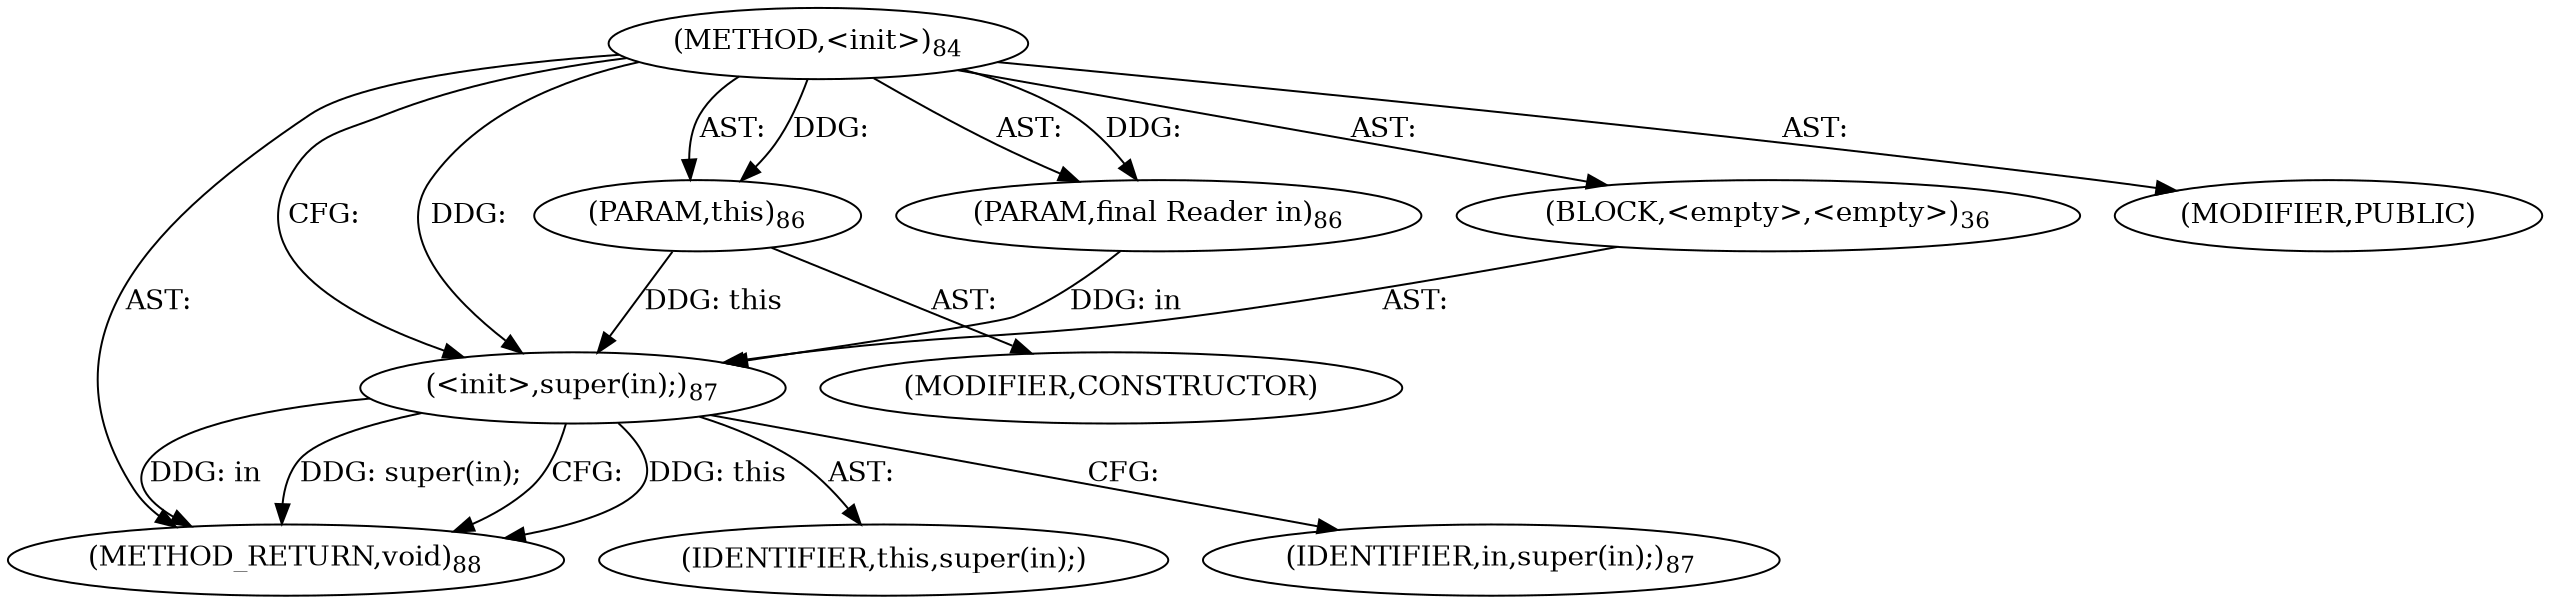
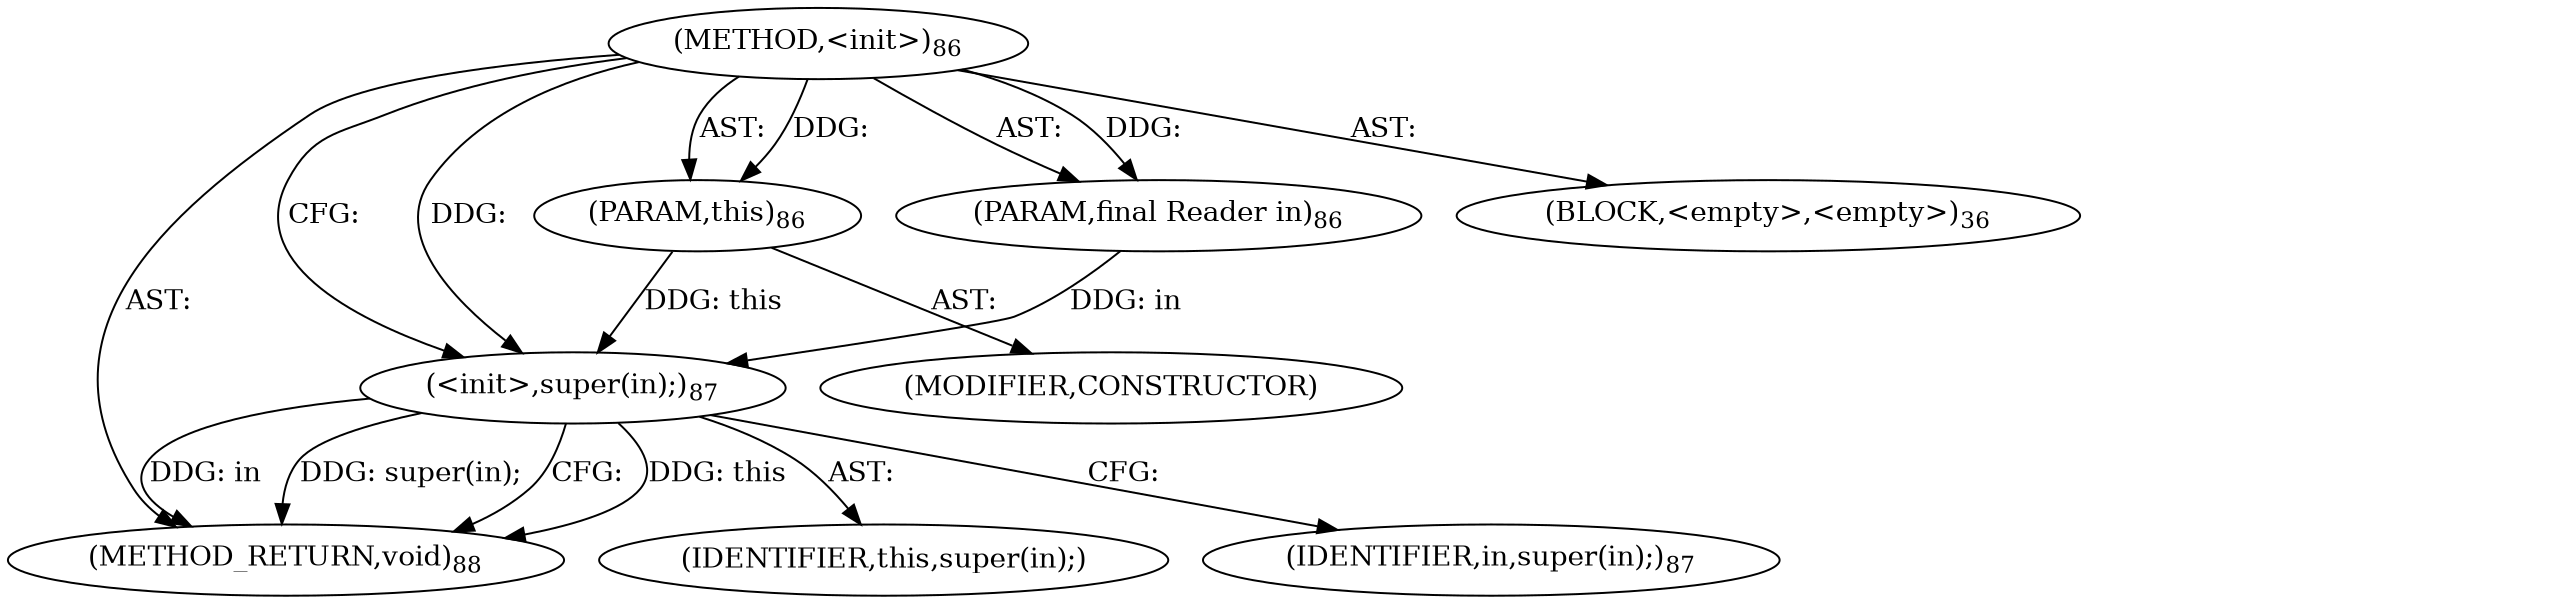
node "(METHOD,<init>)": text "84" -> "86"
node "(MODIFIER,PUBLIC)": removed
edge "(BLOCK,<empty>,<empty>)" -> "(<init>,super(in);)": removed, label "AST:"
